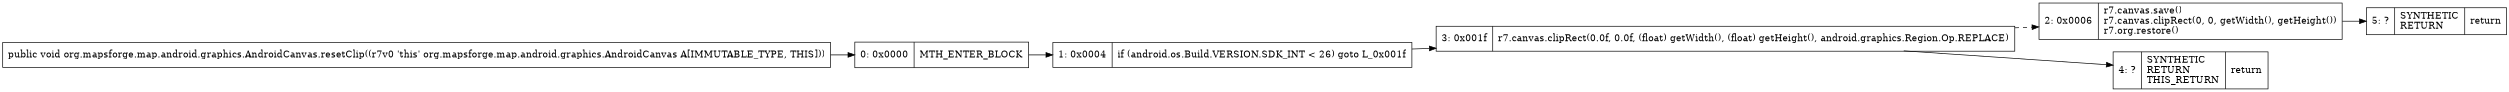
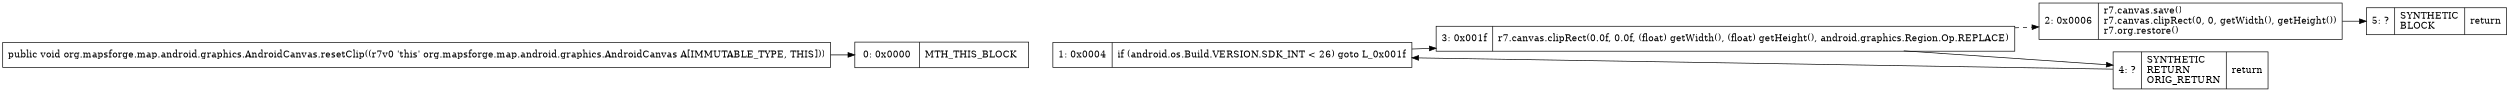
node "5: ?": text "RETURN" -> "BLOCK"
node "0: 0x0000": text "MTH_ENTER_BLOCK" -> "MTH_THIS_BLOCK"
edge "0: 0x0000" -> "1: 0x0004": now "4: ?" -> "1: 0x0004"
node "4: ?": text "THIS_RETURN" -> "ORIG_RETURN"
